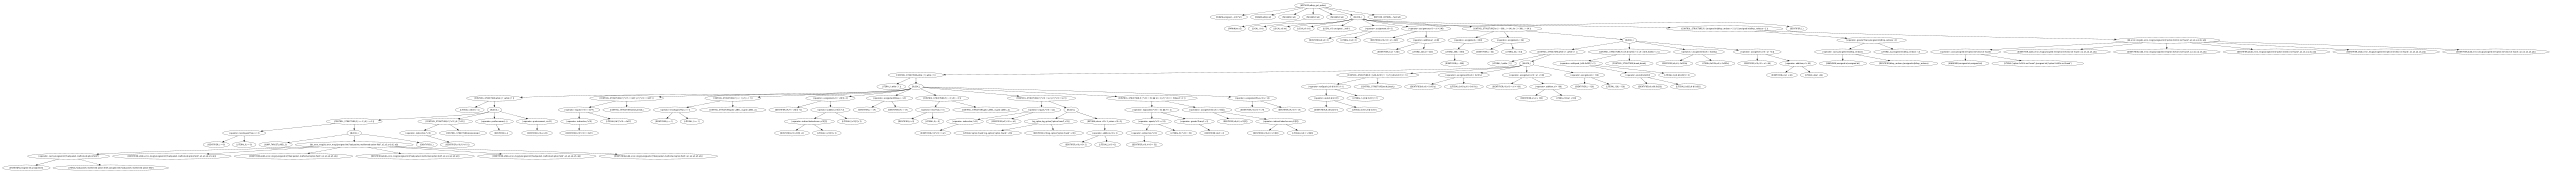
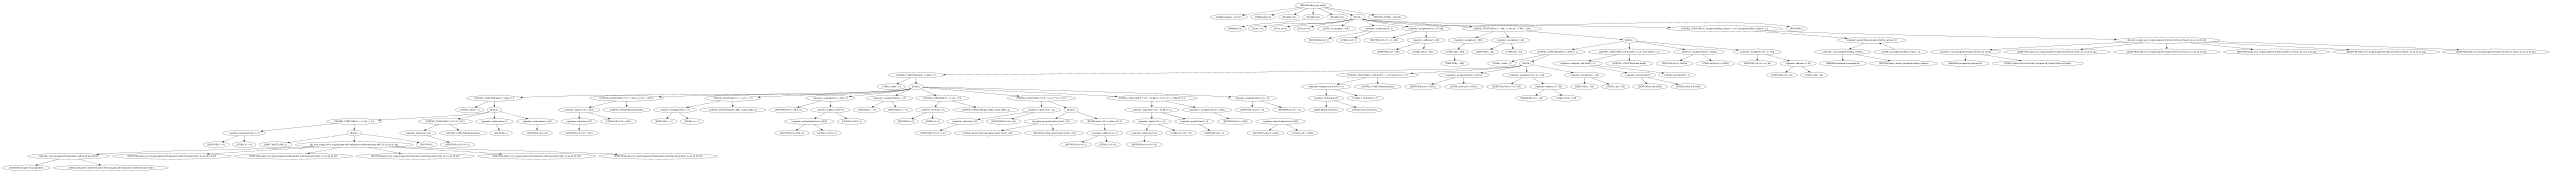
edge "(<operator>.greaterThan,(unsigned int)dhcp_verbose > 2)" -> "(LITERAL,2,(unsigned int)dhcp_verbose > 2)": reversed
edge "(<operators>.assignmentOr,v8 |= v10[2])" -> "(<operator>.indirectIndexAccess,v10[2])": removed
